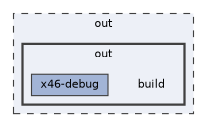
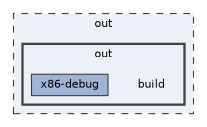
node "x46-debug": label "x46-debug" -> "x86-debug"
